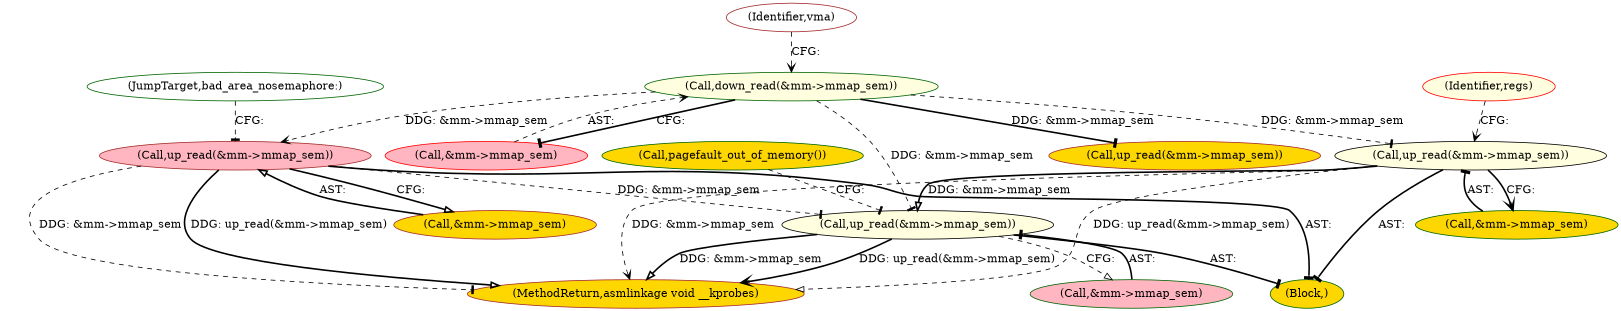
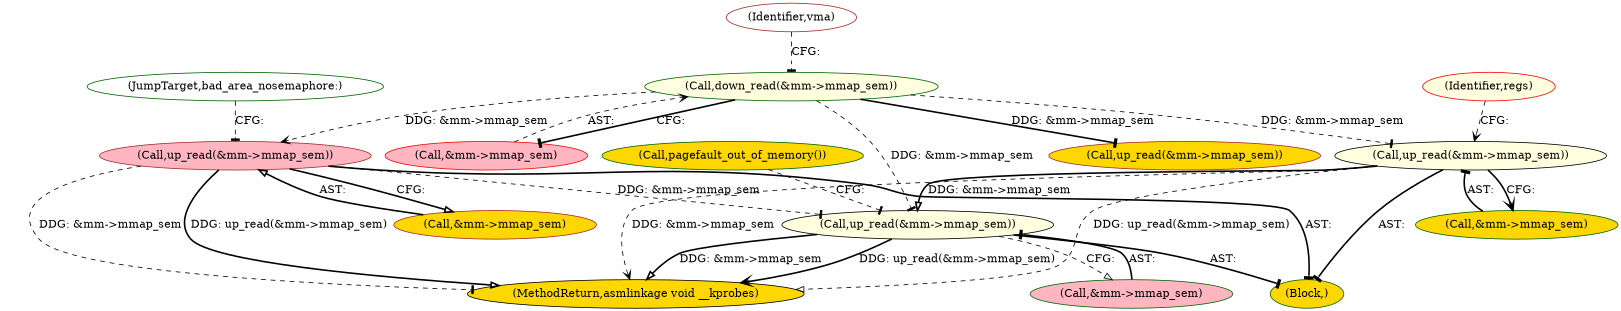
edge "(Identifier,vma)" -> "(Call,down_read(&mm->mmap_sem))": arrowhead vee -> tee
node "(MethodReturn,asmlinkage void __kprobes)": color brown -> black
